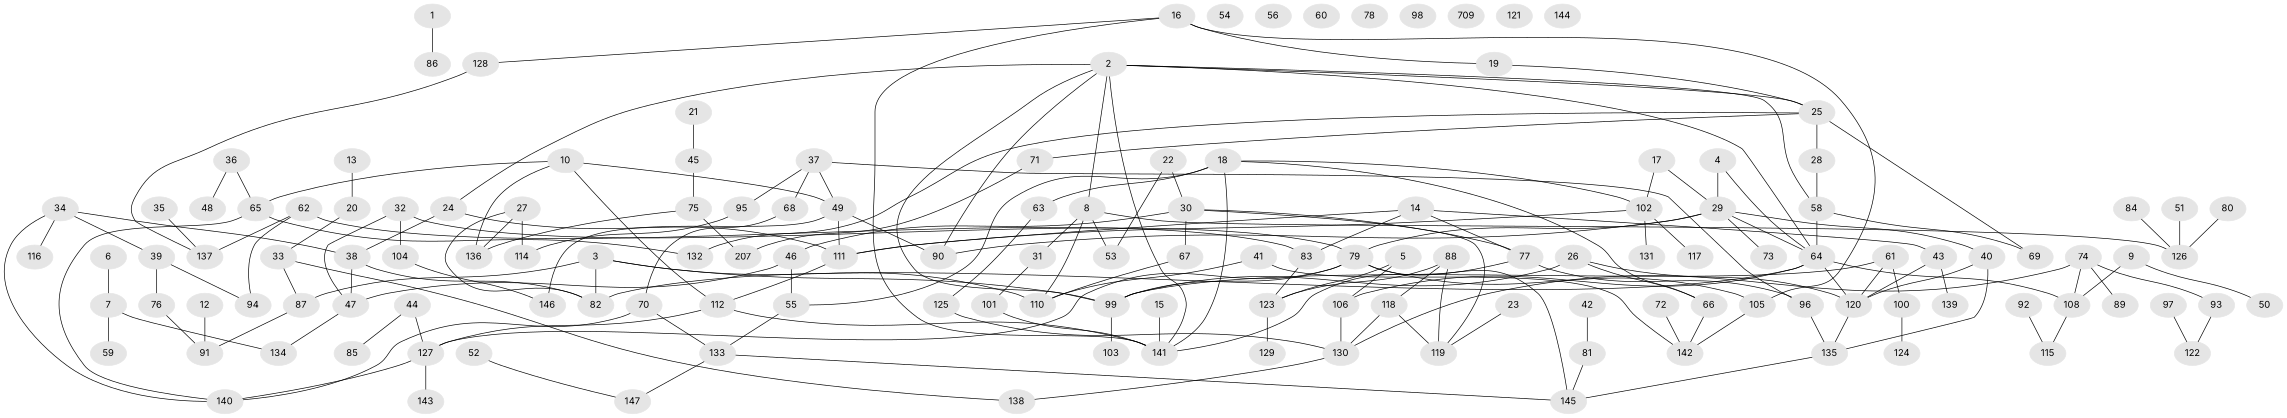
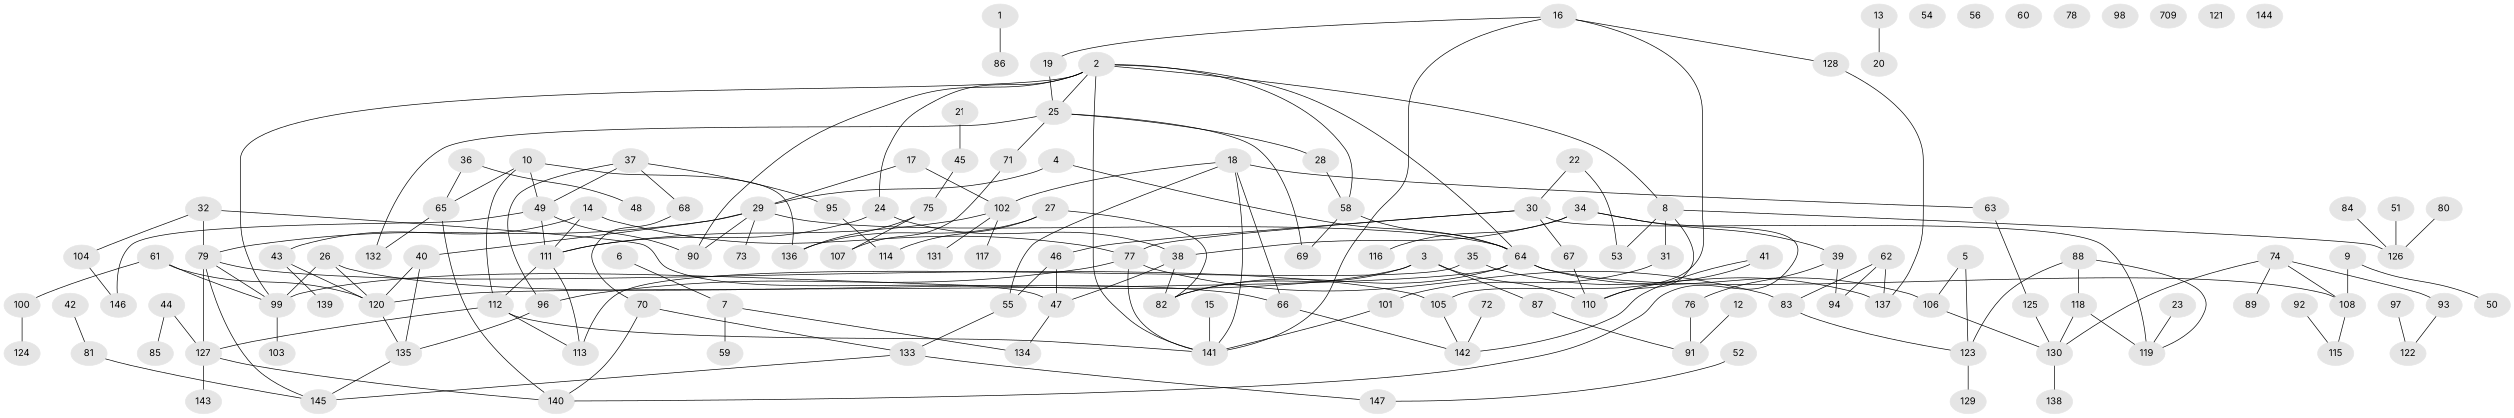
edge "14" -- "83": now "77" -- "83"
node "33": removed
node "207": label "207" -> "107"
node "113": added
